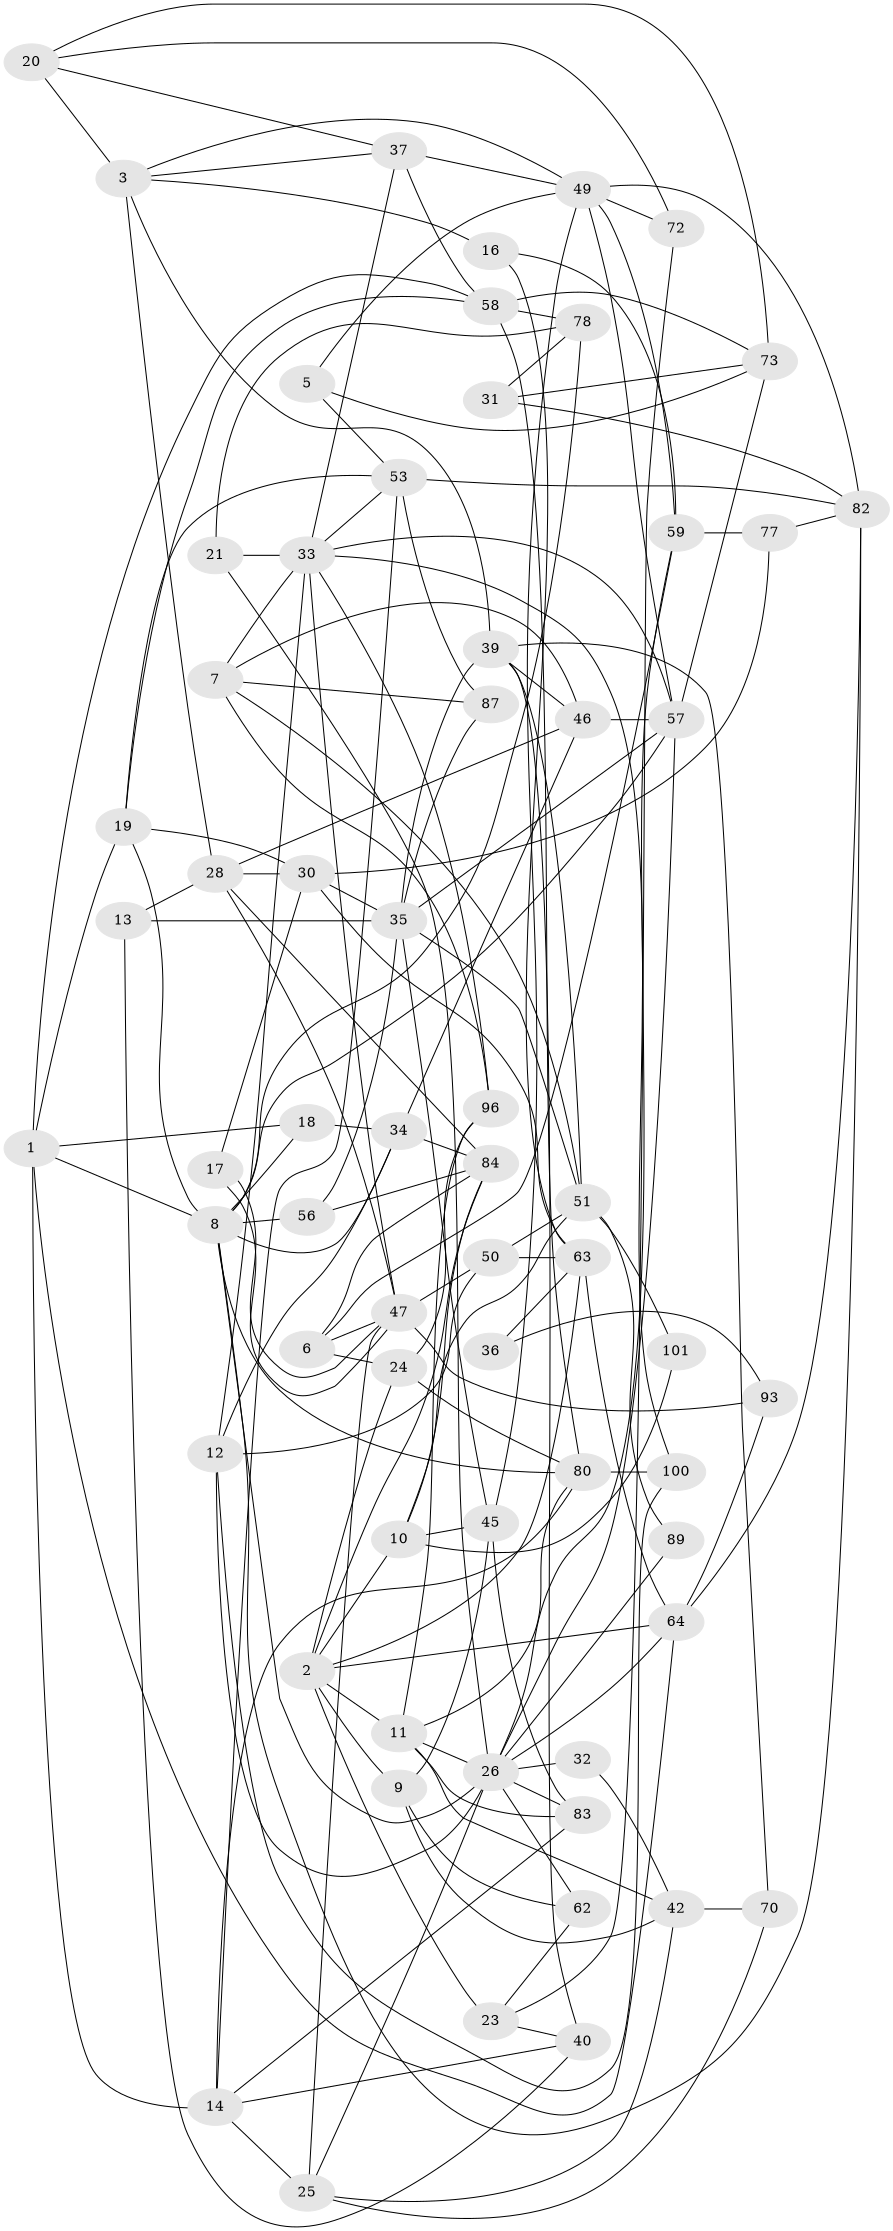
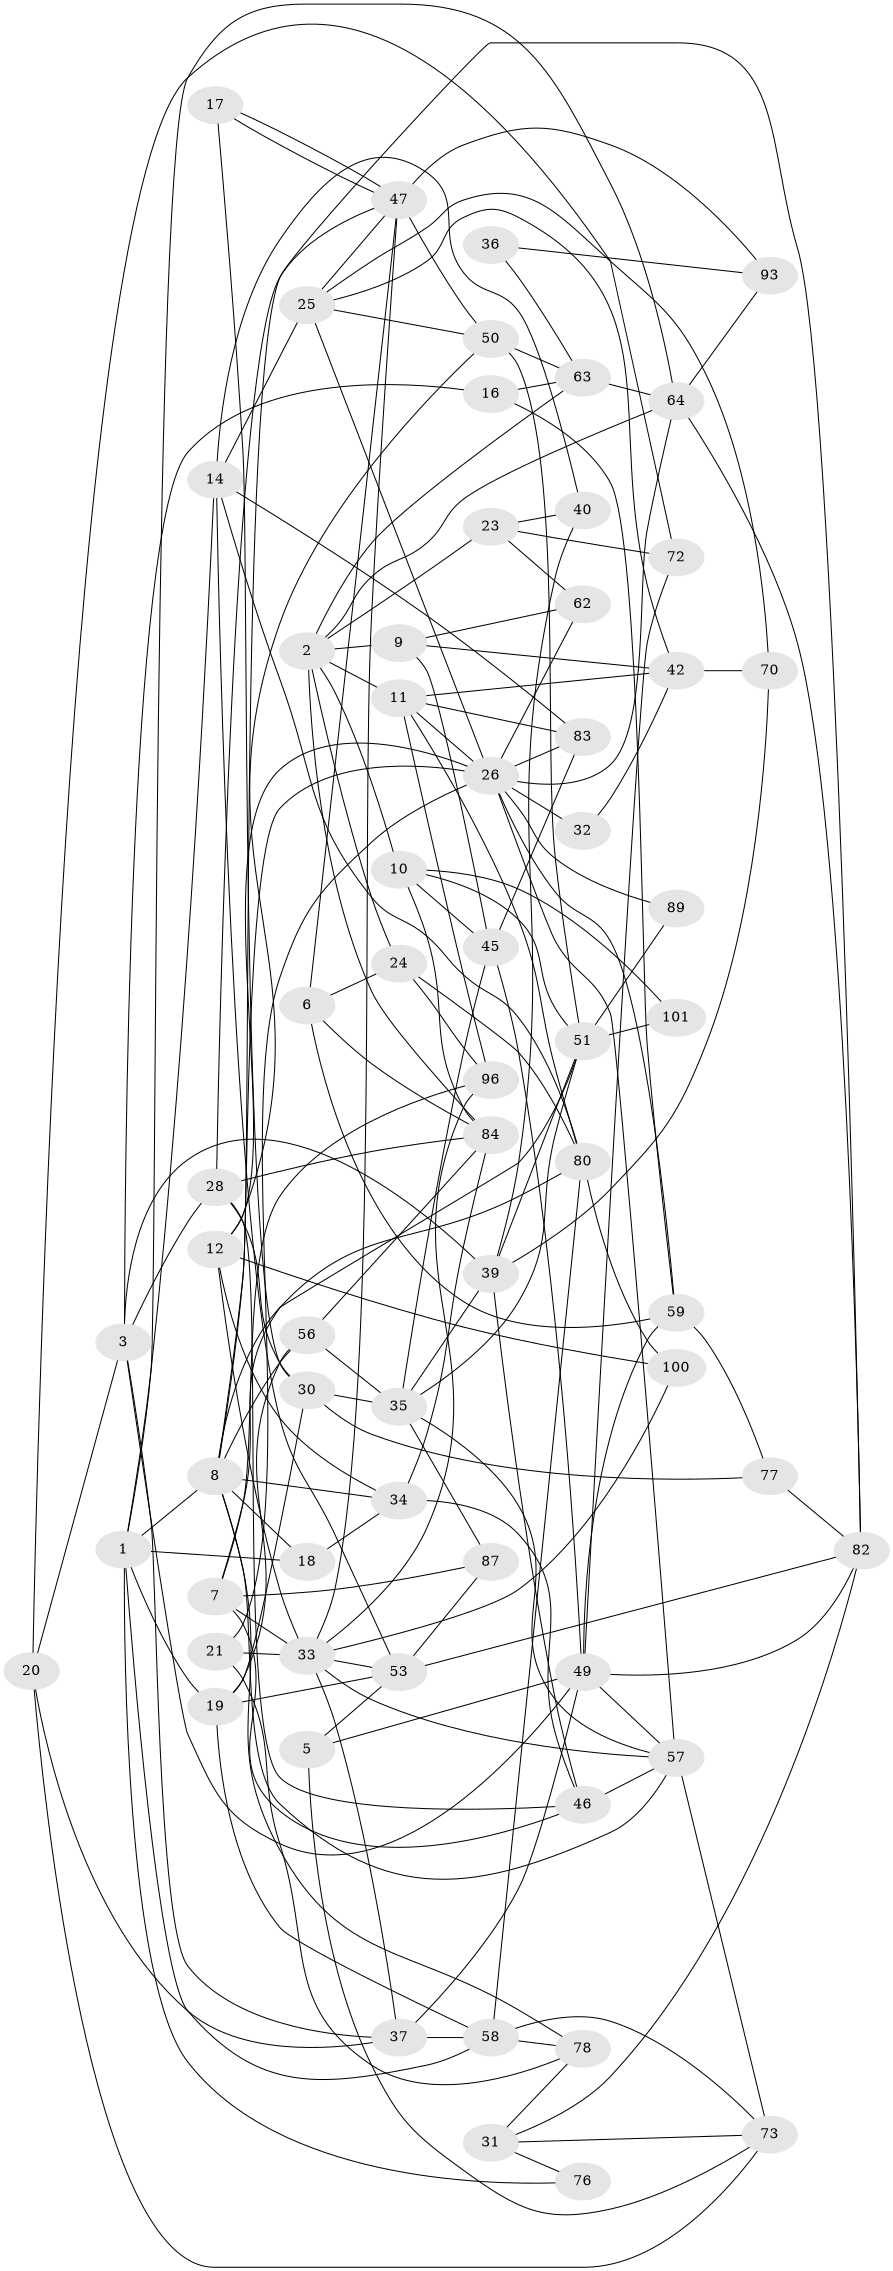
edge "25" -- "50": added
node "13": removed
edge "19" -- "8": now "19" -- "56"
edge "30" -- "63": removed
node "76": added
